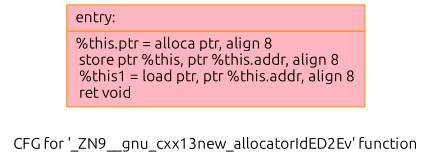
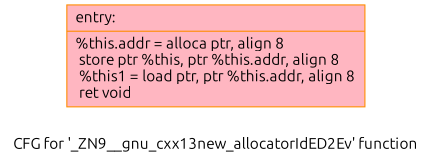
node "entry:": text "%this.ptr = alloca ptr, align 8" -> "%this.addr = alloca ptr, align 8"
